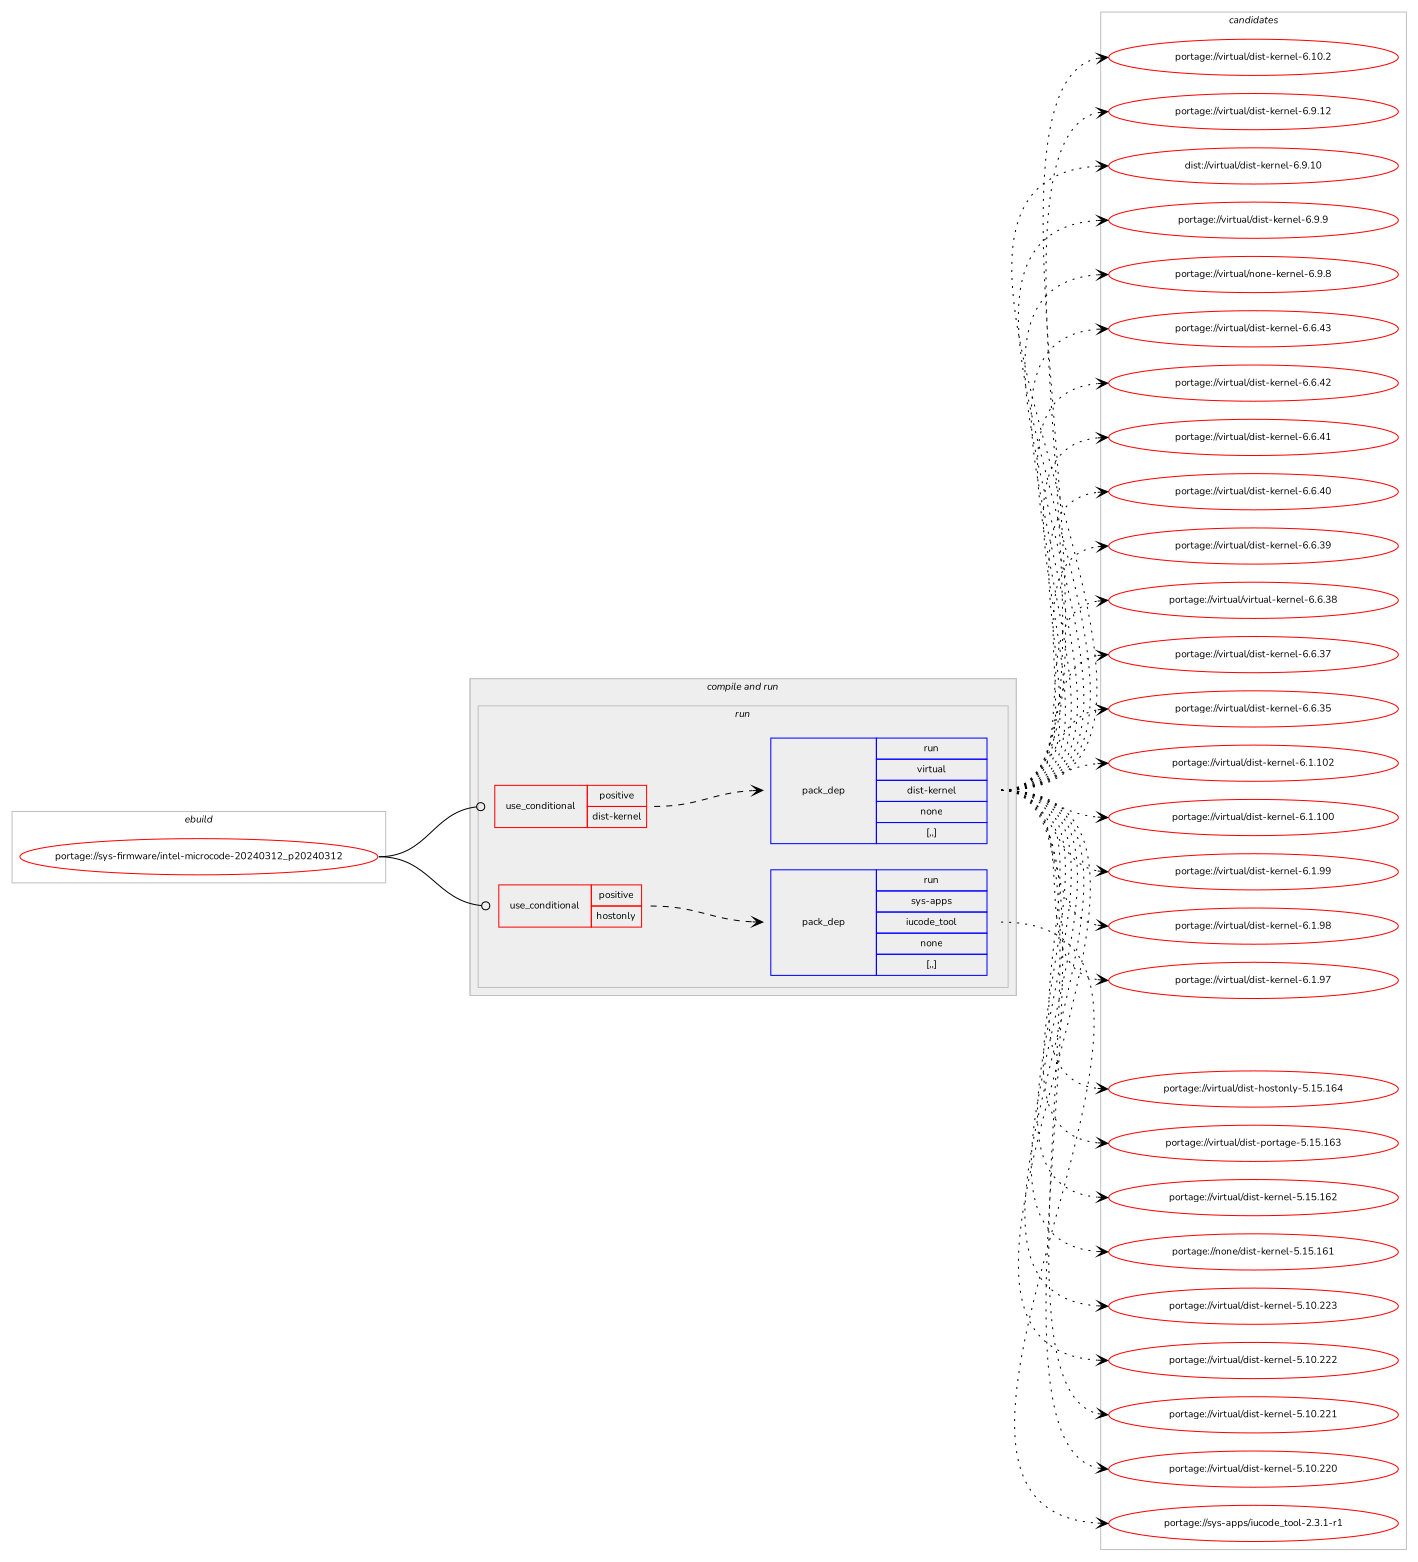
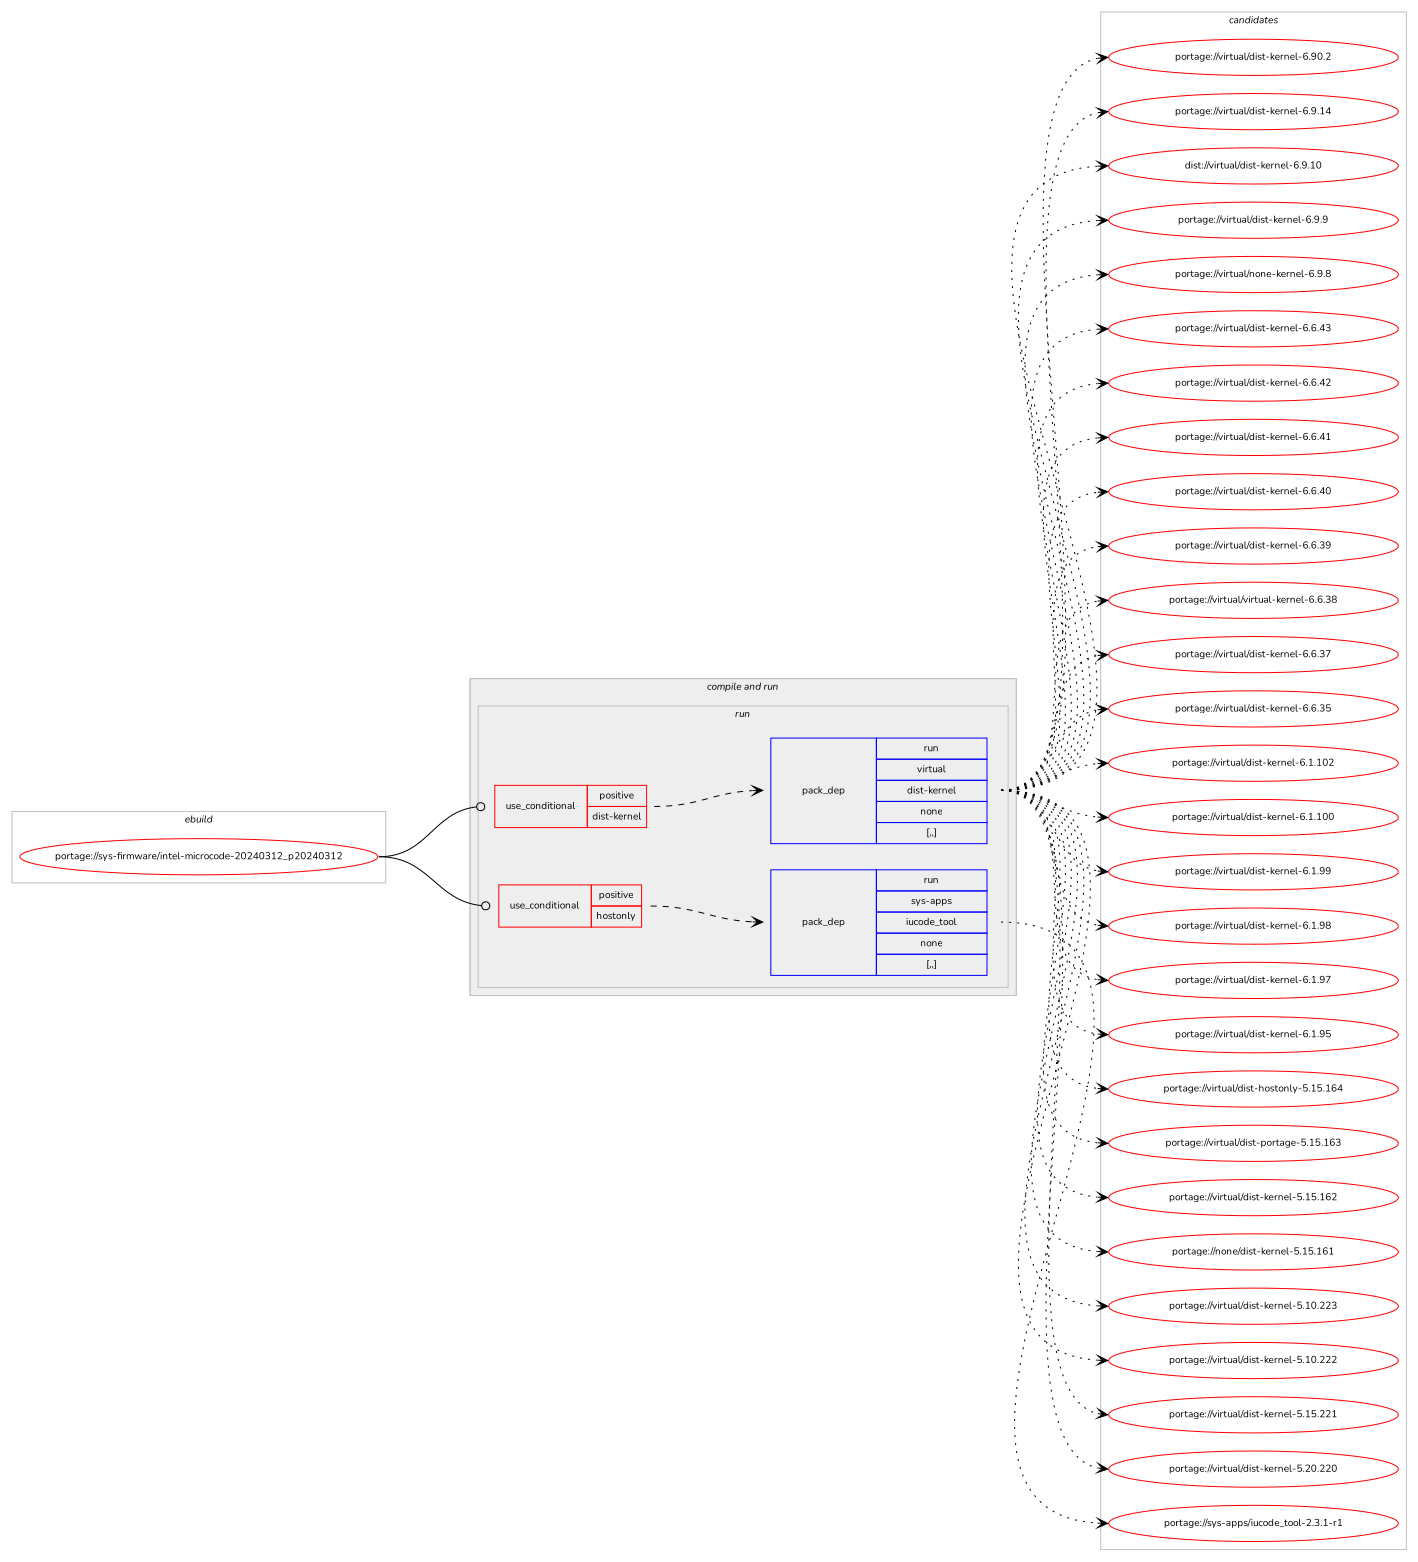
node "portage://virtual/dist-kernel-6.10.2": label "portage://virtual/dist-kernel-6.10.2" -> "portage://virtual/dist-kernel-6.90.2"
node "portage://virtual/dist-kernel-6.9.12": label "portage://virtual/dist-kernel-6.9.12" -> "portage://virtual/dist-kernel-6.9.14"
node "portage://virtual/dist-kernel-6.1.95": added
node "portage://virtual/dist-kernel-5.10.221": label "portage://virtual/dist-kernel-5.10.221" -> "portage://virtual/dist-kernel-5.15.221"
node "portage://virtual/dist-kernel-5.10.220": label "portage://virtual/dist-kernel-5.10.220" -> "portage://virtual/dist-kernel-5.20.220"
